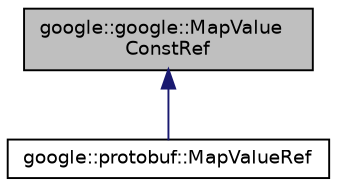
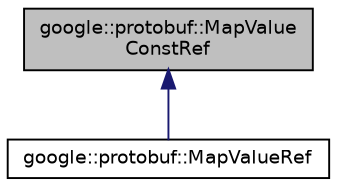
node "google::google::MapValue ConstRef": label "google::google::MapValue ConstRef" -> "google::protobuf::MapValue ConstRef"
